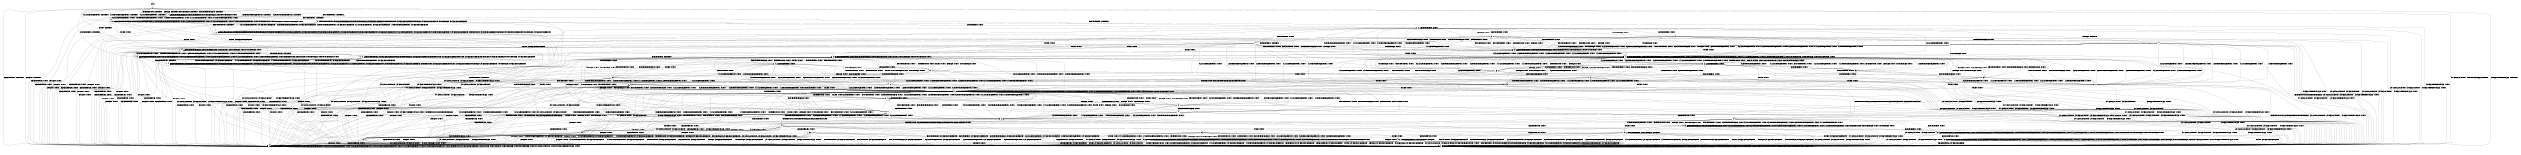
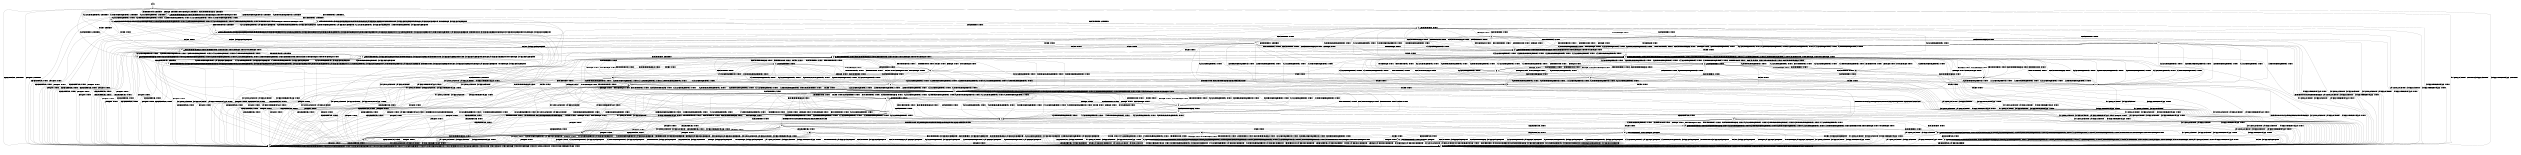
edge "s10" -> "s5": label "CERTIFICATE / CLIENT_HELLO" -> "ECDH_SERVER_HELLO / TIMEOUT"
edge "s9" -> "s38": now "s35" -> "s38"
edge "s19" -> "s45": now "s42" -> "s45"
